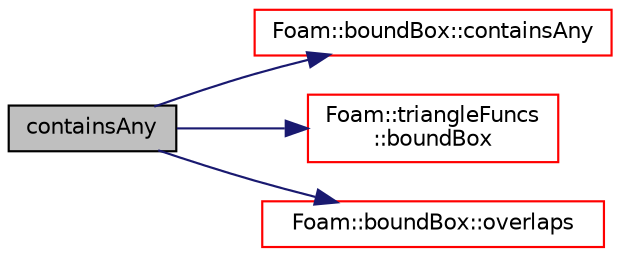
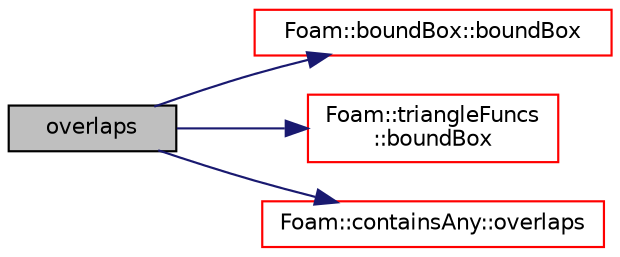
node "Foam::boundBox::containsAny": label "Foam::boundBox::containsAny" -> "Foam::boundBox::boundBox"
node "containsAny": label "containsAny" -> "overlaps"
node "Foam::boundBox::overlaps": label "Foam::boundBox::overlaps" -> "Foam::containsAny::overlaps"
